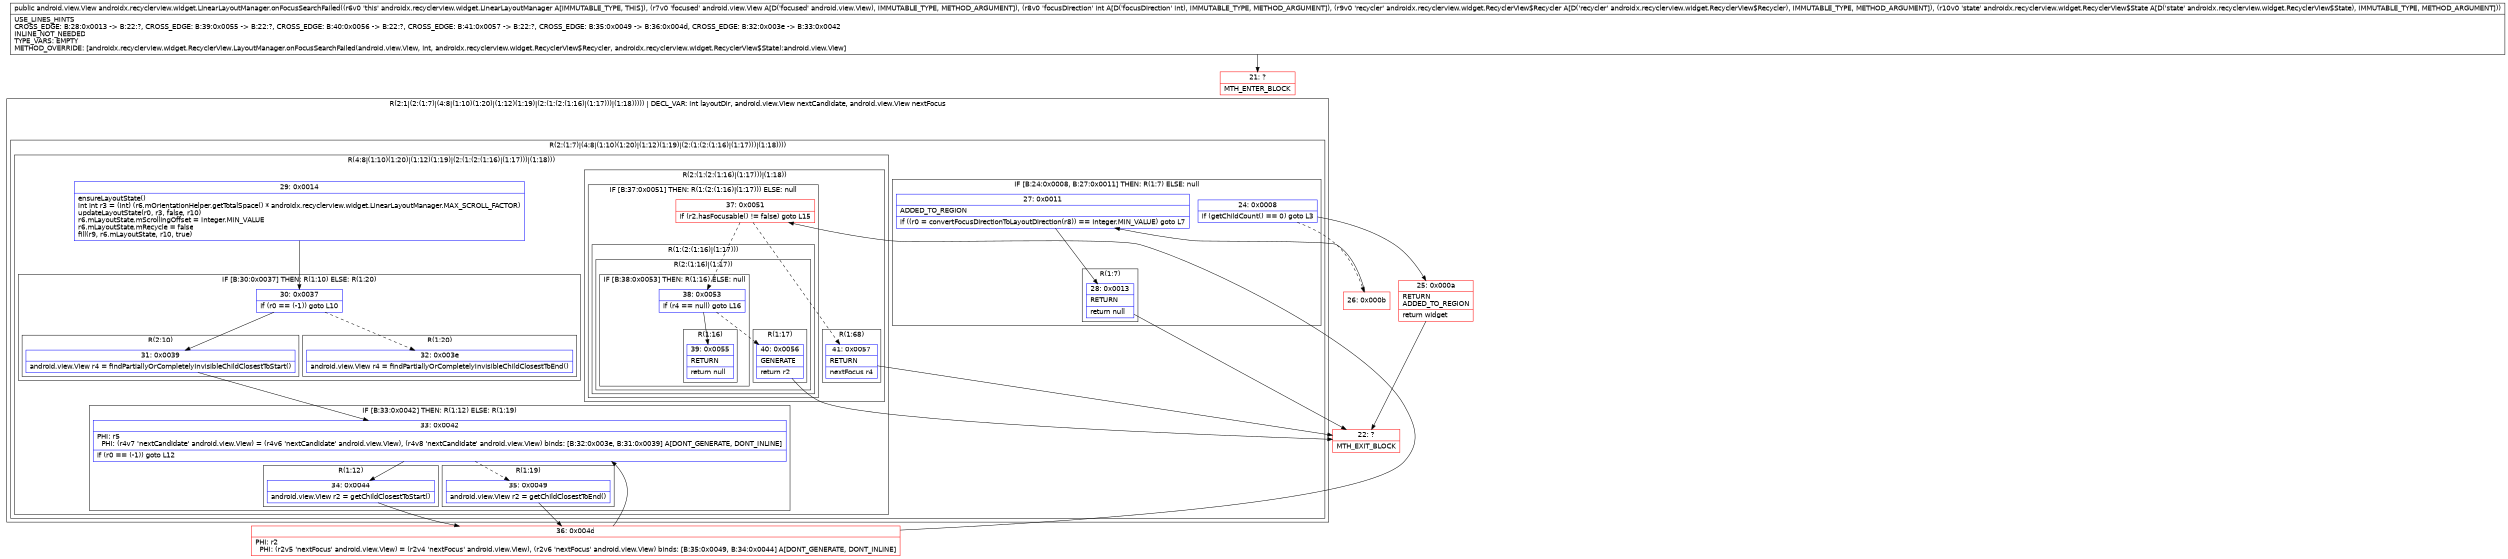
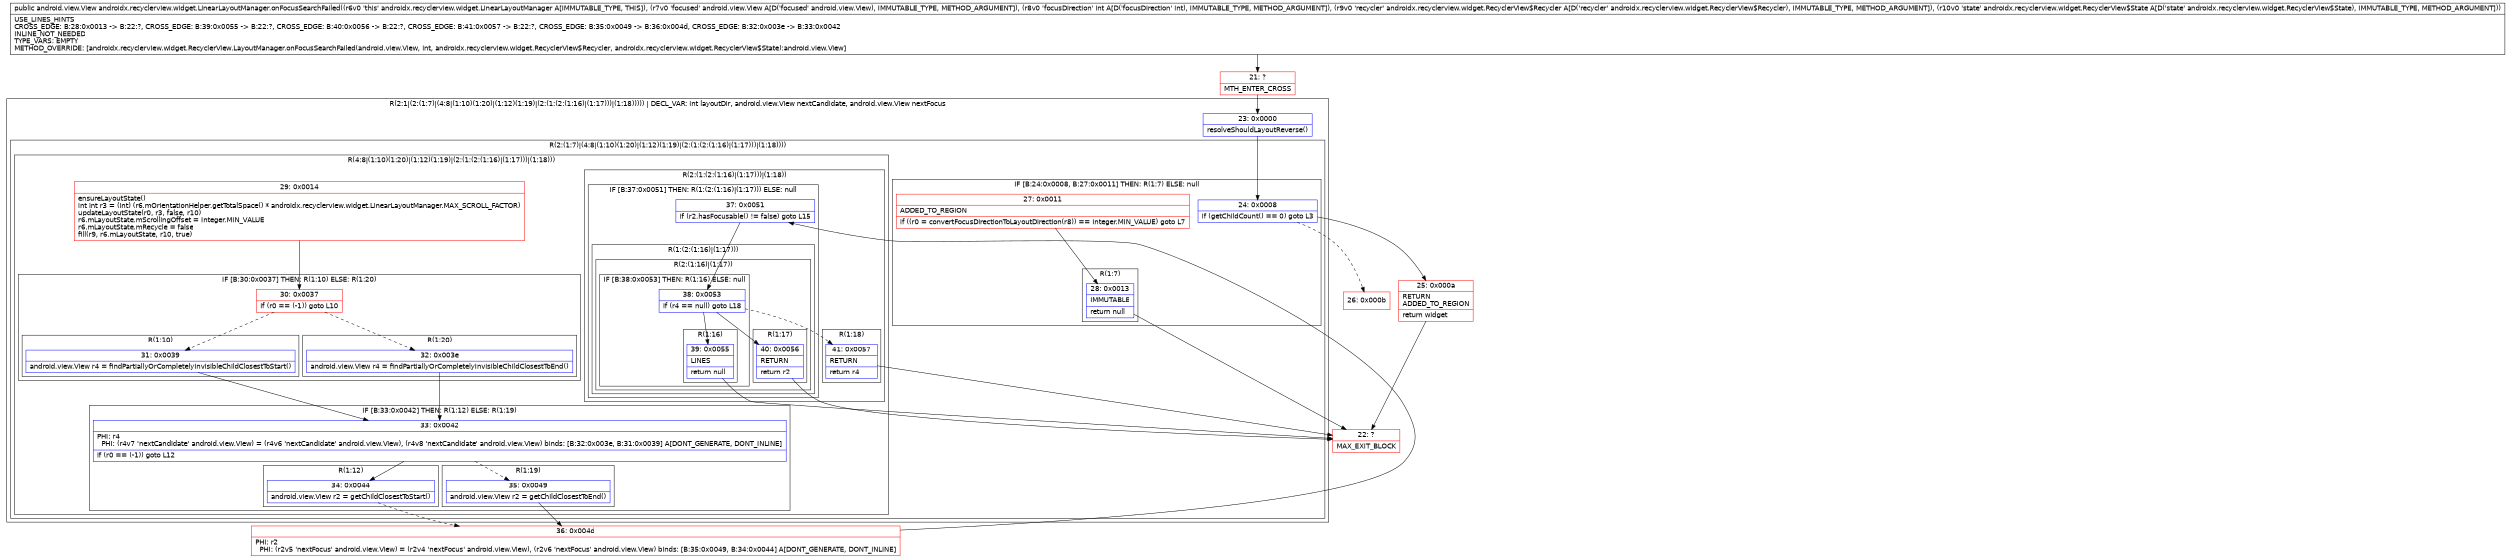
node "21: ?": text "MTH_ENTER_BLOCK" -> "MTH_ENTER_CROSS"
node "23: 0x0000": added
node "29: 0x0014": color blue -> red
node "37: 0x0051": color red -> blue
node "27: 0x0011": color blue -> red
edge "26: 0x000b" -> "27: 0x0011": removed
edge "37: 0x0051" -> "38: 0x0053": style dashed -> solid
edge "37: 0x0051" -> "41: 0x0057": now "38: 0x0053" -> "41: 0x0057"
node "28: 0x0013": text "RETURN" -> "IMMUTABLE"
node "30: 0x0037": color blue -> red
node "38: 0x0053": text "if (r4 == null) goto L16" -> "if (r4 == null) goto L18"
edge "38: 0x0053" -> "40: 0x0056": style dashed -> solid
edge "30: 0x0037" -> "31: 0x0039": style solid -> dashed
cluster "R(1:68)": label "R(1:68)" -> "R(1:18)"
cluster "R(2:10)": label "R(2:10)" -> "R(1:10)"
node "39: 0x0055": text "RETURN" -> "LINES"
node "40: 0x0056": text "GENERATE" -> "RETURN"
node "41: 0x0057": text "nextFocus r4" -> "return r4"
edge "39: 0x0055" -> "22: ?": added
node "33: 0x0042": text "PHI: r5" -> "PHI: r4"
node "22: ?": text "MTH_EXIT_BLOCK" -> "MAX_EXIT_BLOCK"
edge "36: 0x004d" -> "33: 0x0042": now "32: 0x003e" -> "33: 0x0042"
edge "34: 0x0044" -> "36: 0x004d": style solid -> dashed
